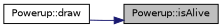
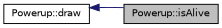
edge "Powerup::draw" -> "Powerup::isAlive": reversed
